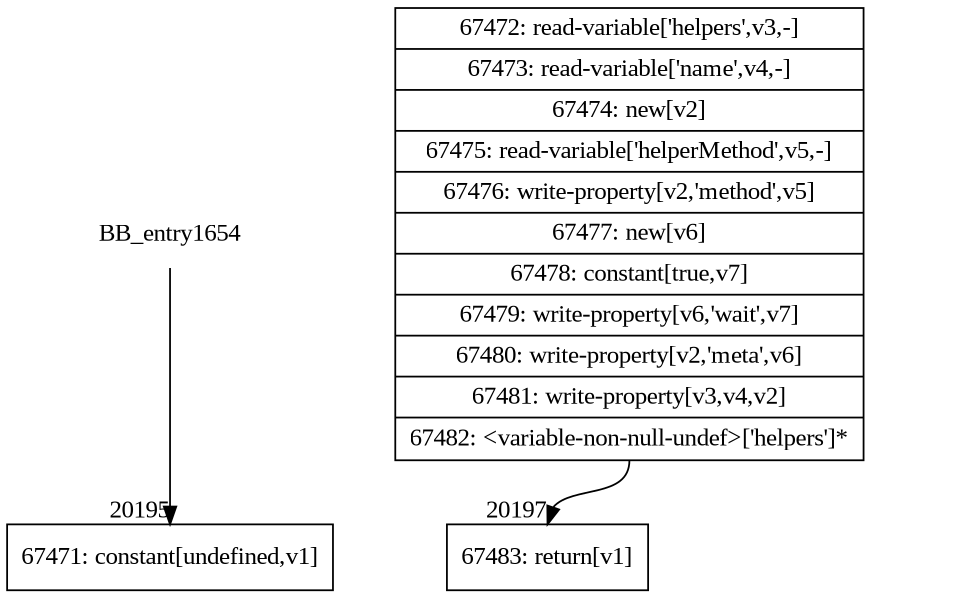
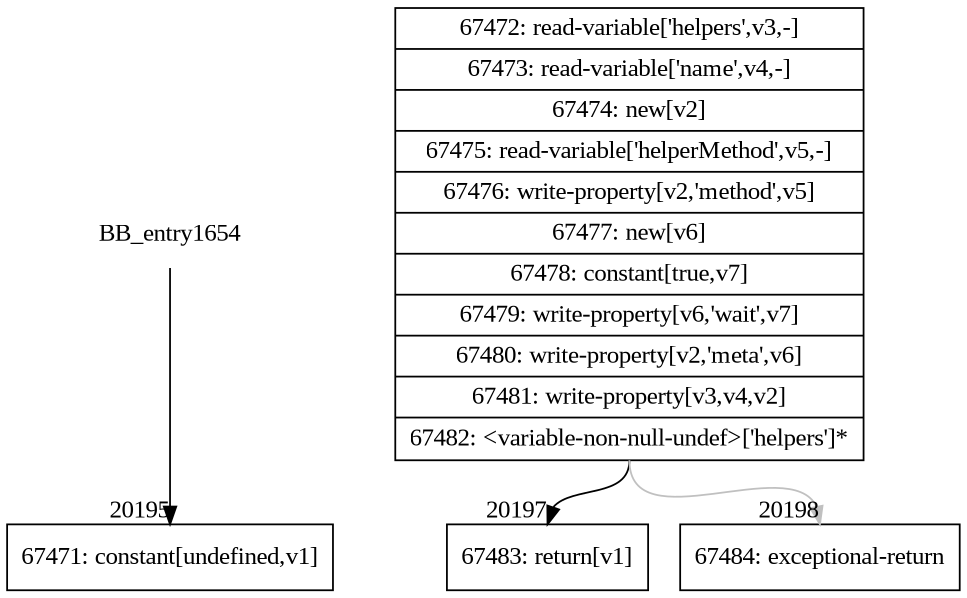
node "67484: exceptional-return": added
